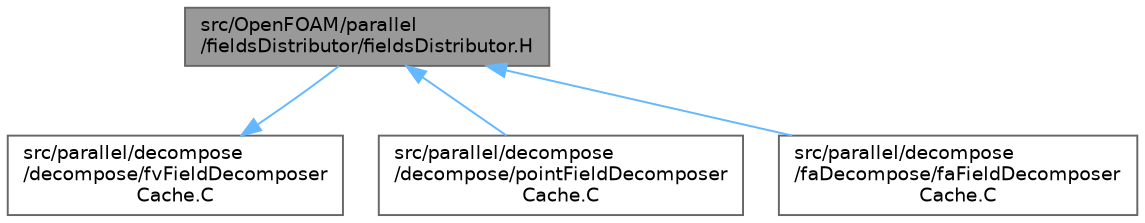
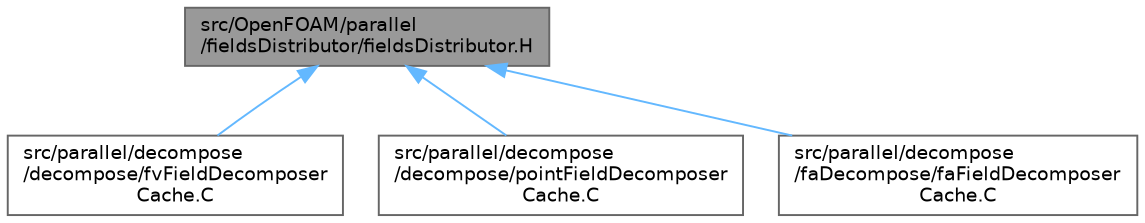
edge "src/OpenFOAM/parallel /fieldsDistributor/fieldsDistributor.H" -> "src/parallel/decompose /decompose/fvFieldDecomposer Cache.C": reversed
